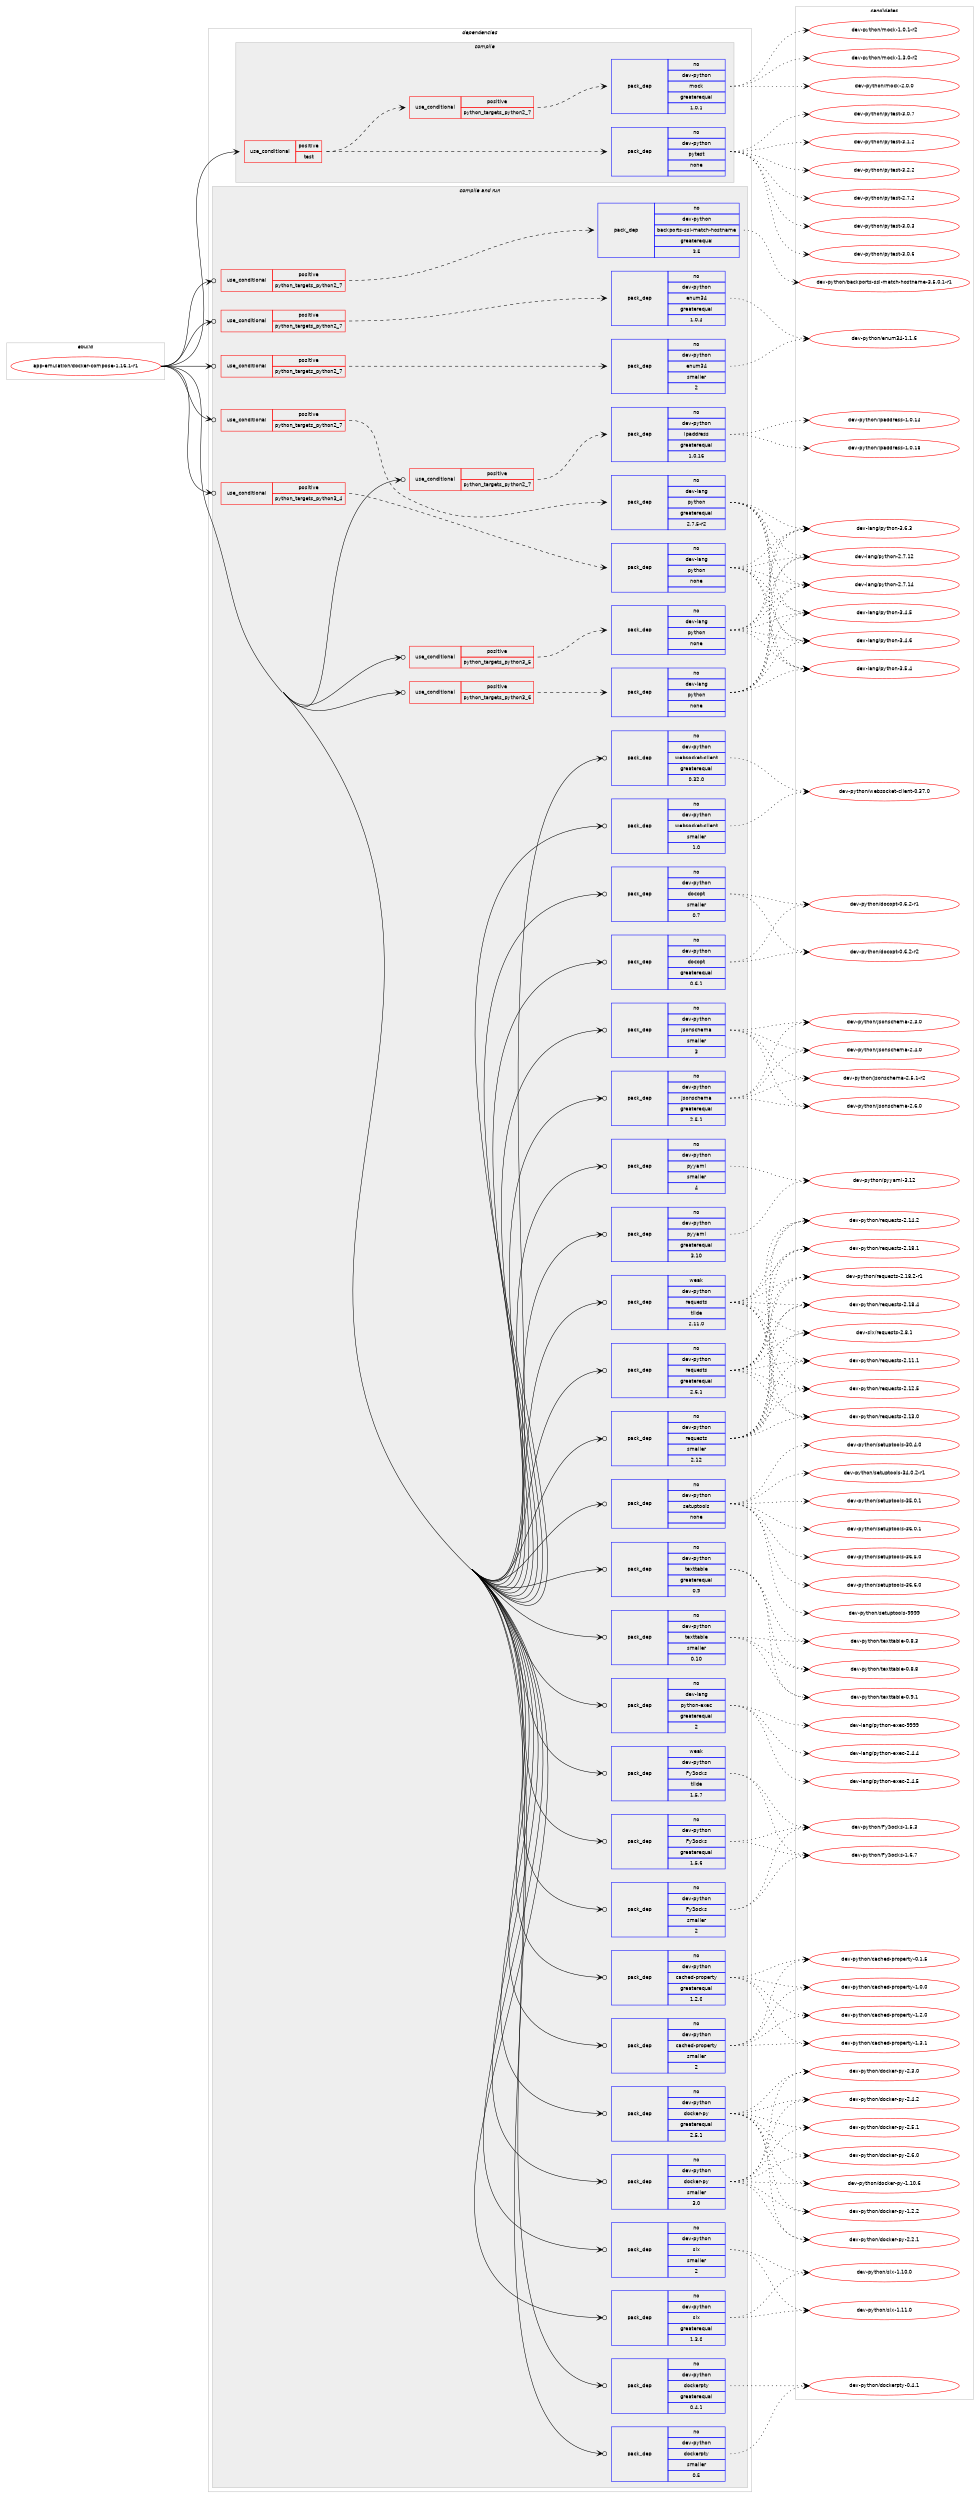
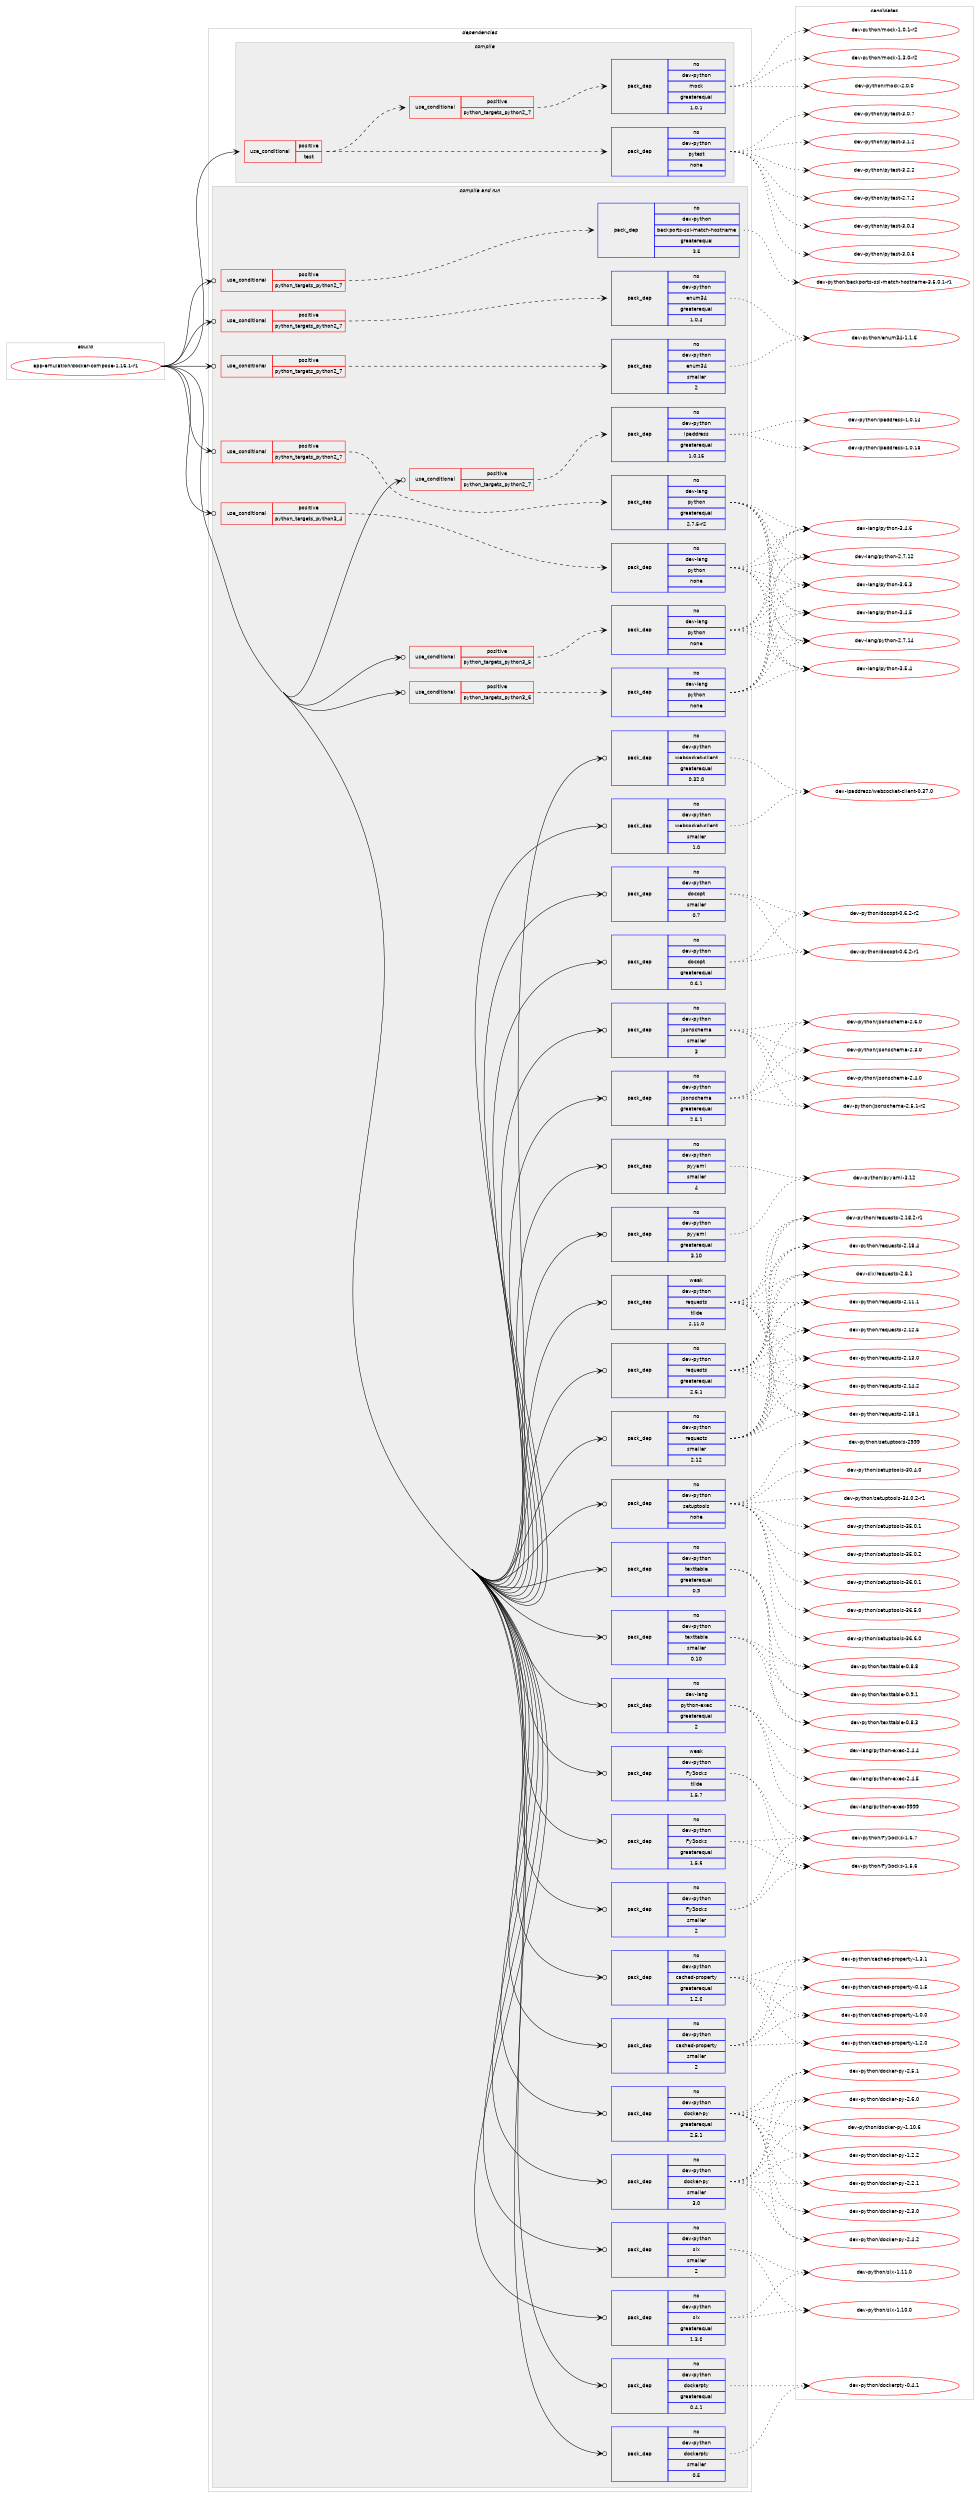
node "dev-python/websocket-client-0.37.0": label "dev-python/websocket-client-0.37.0" -> "dev-ipaddress/websocket-client-0.37.0"
node "dev-python/setuptools-35.0.2": added
node "dev-python/setuptools-9999": label "dev-python/setuptools-9999" -> "dev-python/setuptools-2999"
node "dev-python/PySocks-1.5.3": label "dev-python/PySocks-1.5.3" -> "dev-python/PySocks-1.5.6"
